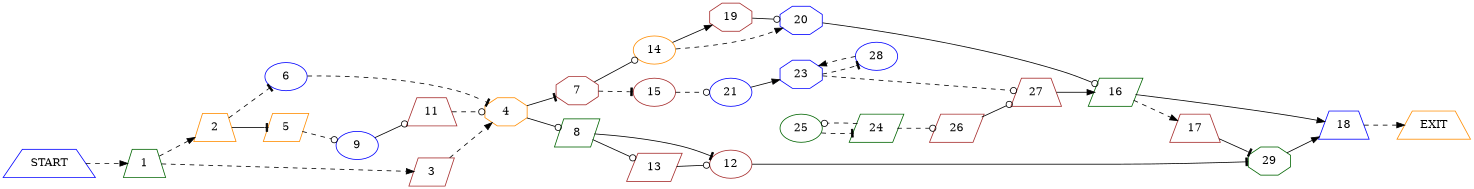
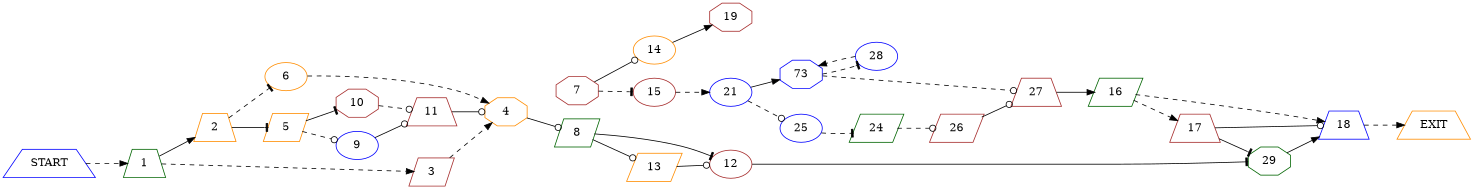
node "20": removed
node "23": label "23" -> "73"
node "6": color blue -> darkorange
edge "6" -> "4": arrowhead tee -> normal
edge "15" -> "21": arrowhead odot -> normal
edge "4" -> "7": removed
node "10": added
edge "16" -> "18": style solid -> dashed
edge "11" -> "4": style dashed -> solid
edge "24" -> "25": now "21" -> "25"
edge "17" -> "18": added
node "25": color darkgreen -> blue
edge "1" -> "2": style dashed -> solid
node "13": color brown -> darkorange
